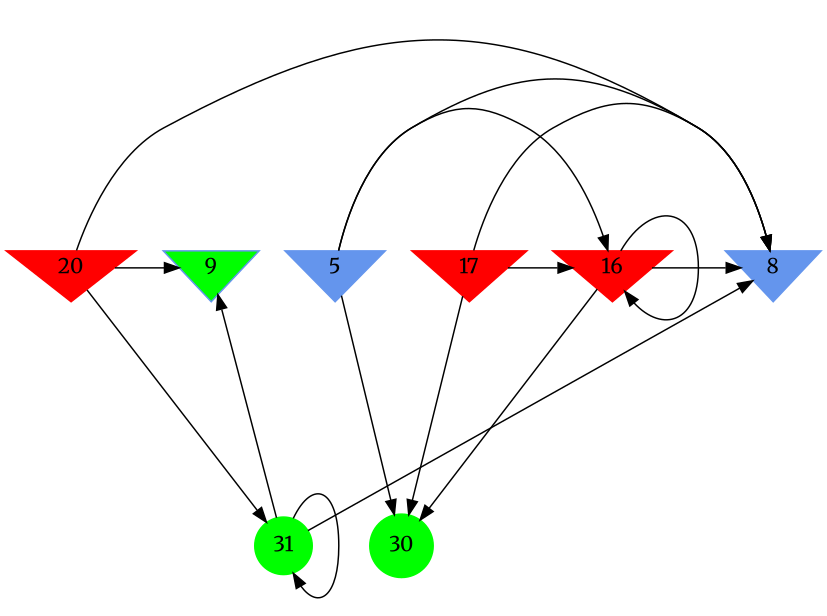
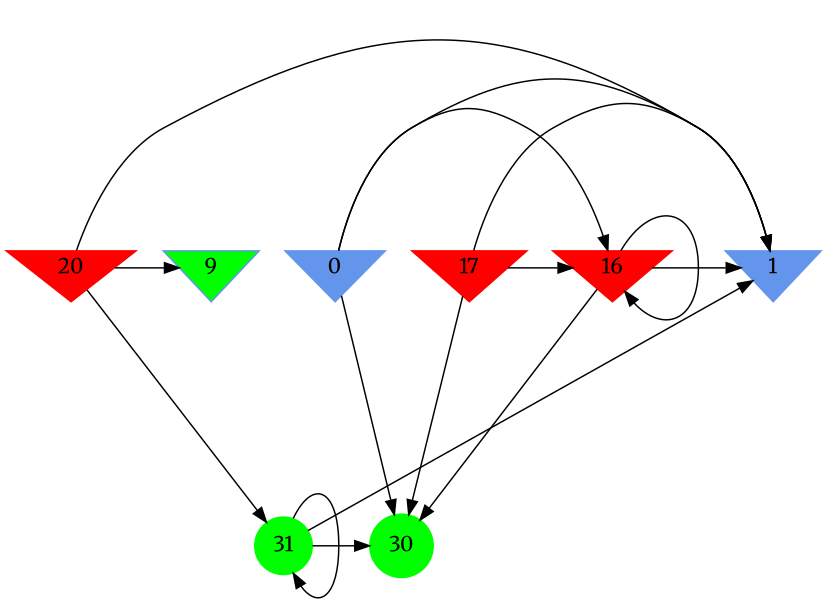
node "5": label "5" -> "0"
node "8": label "8" -> "1"
edge "31" -> "9": now "31" -> "30"
